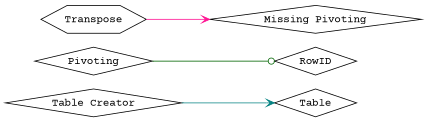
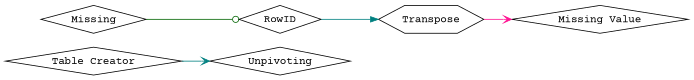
node "Missing Pivoting": label "Missing Pivoting" -> "Missing Value"
edge "RowID" -> "Transpose": added
node "Pivoting": label "Pivoting" -> "Missing"
node "Table": label "Table" -> "Unpivoting"
